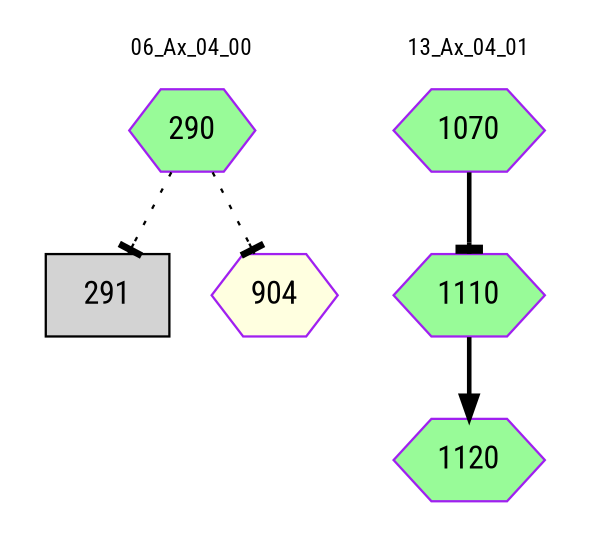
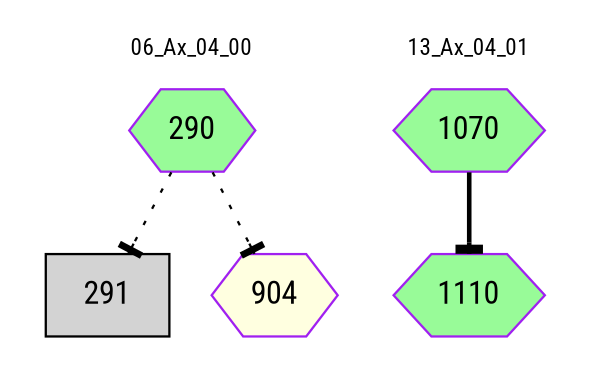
node "1120": removed
